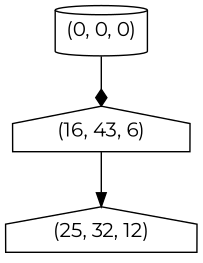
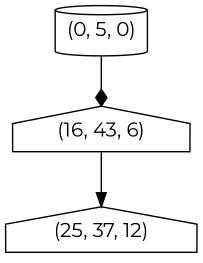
node "(0, 0, 0)": label "(0, 0, 0)" -> "(0, 5, 0)"
node "(25, 32, 12)": label "(25, 32, 12)" -> "(25, 37, 12)"
